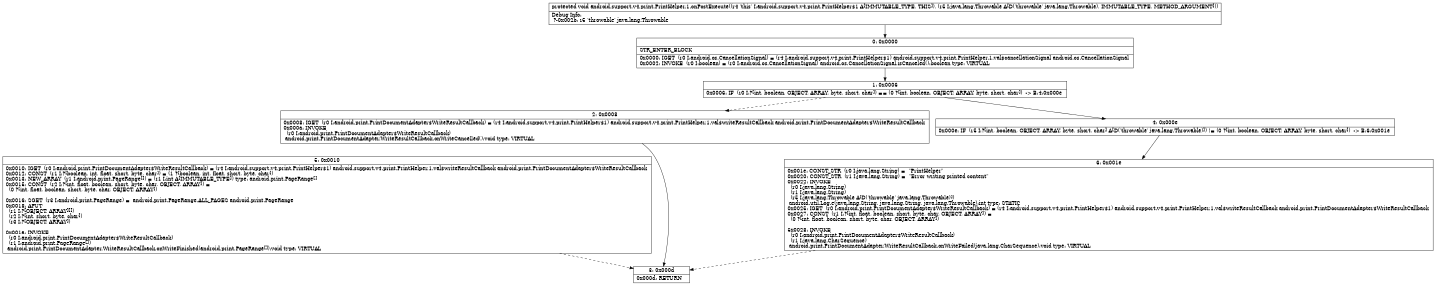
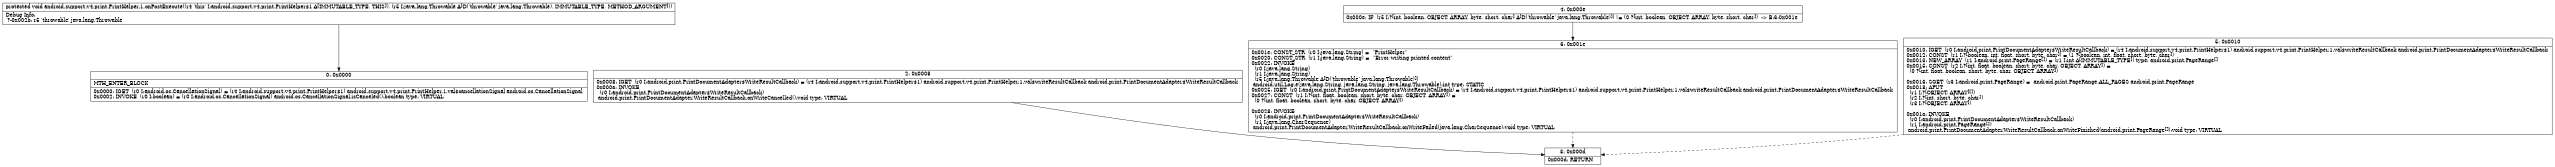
node "0: 0x0000": text "STR_ENTER_BLOCK" -> "MTH_ENTER_BLOCK"
node "1: 0x0006": removed
node "6: 0x001e": text "5x0028: INVOKE" -> "0x0028: INVOKE"
